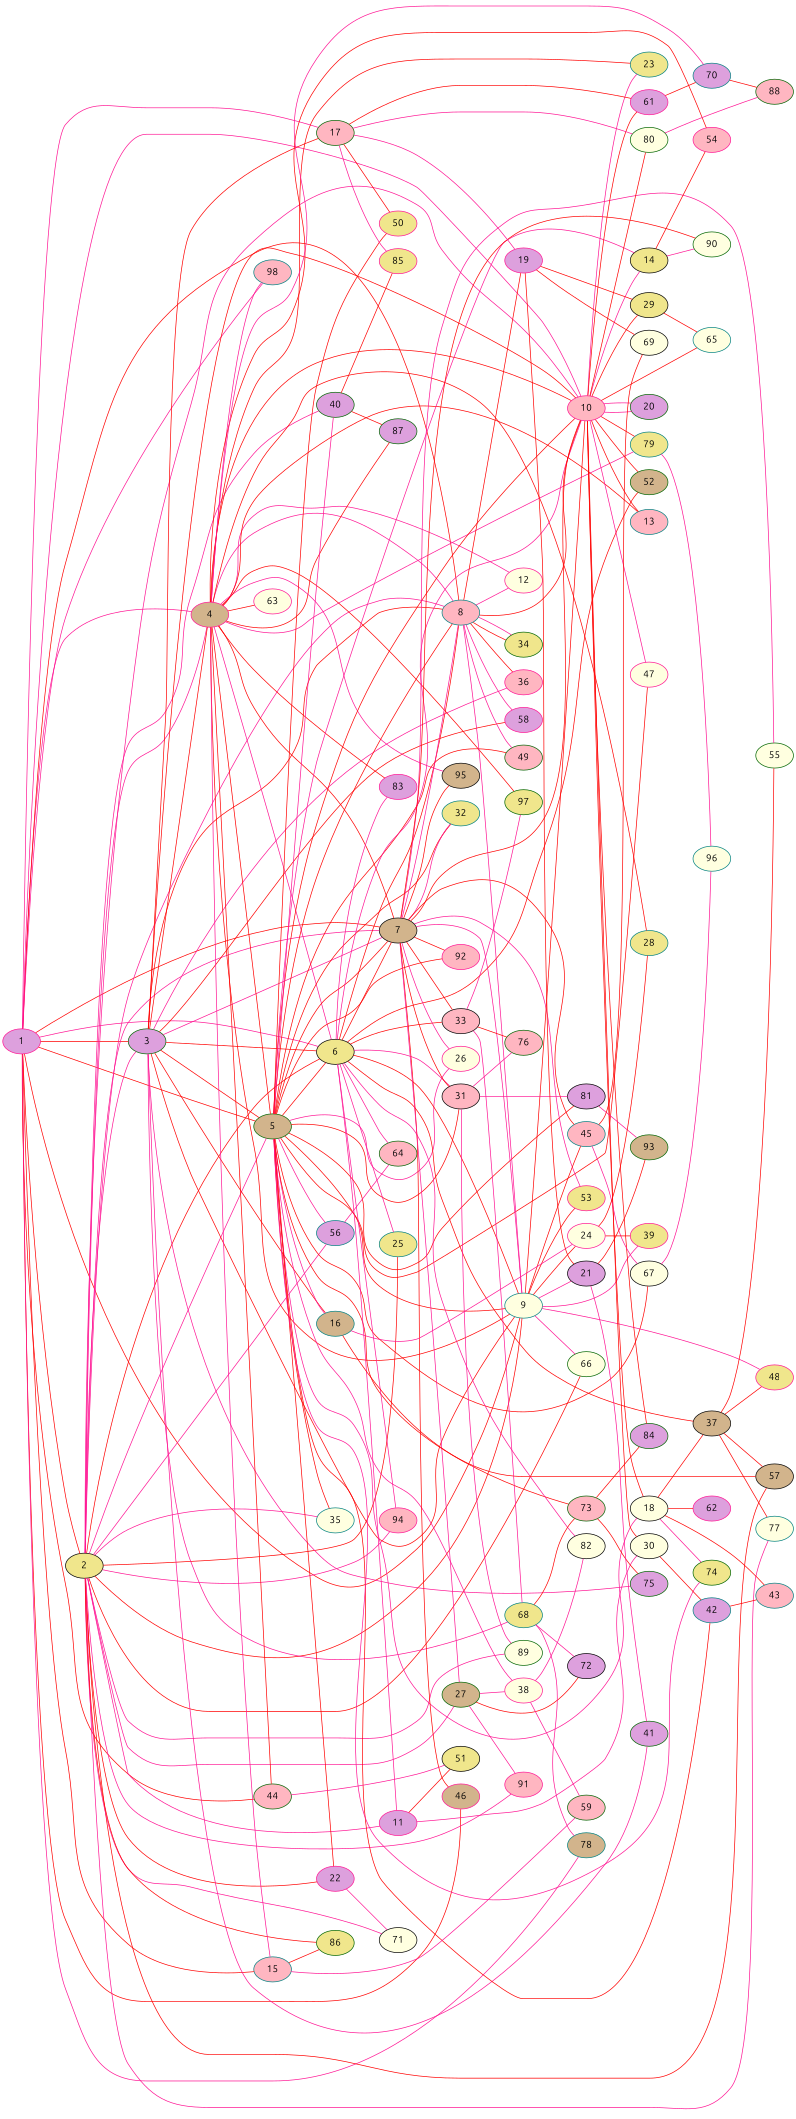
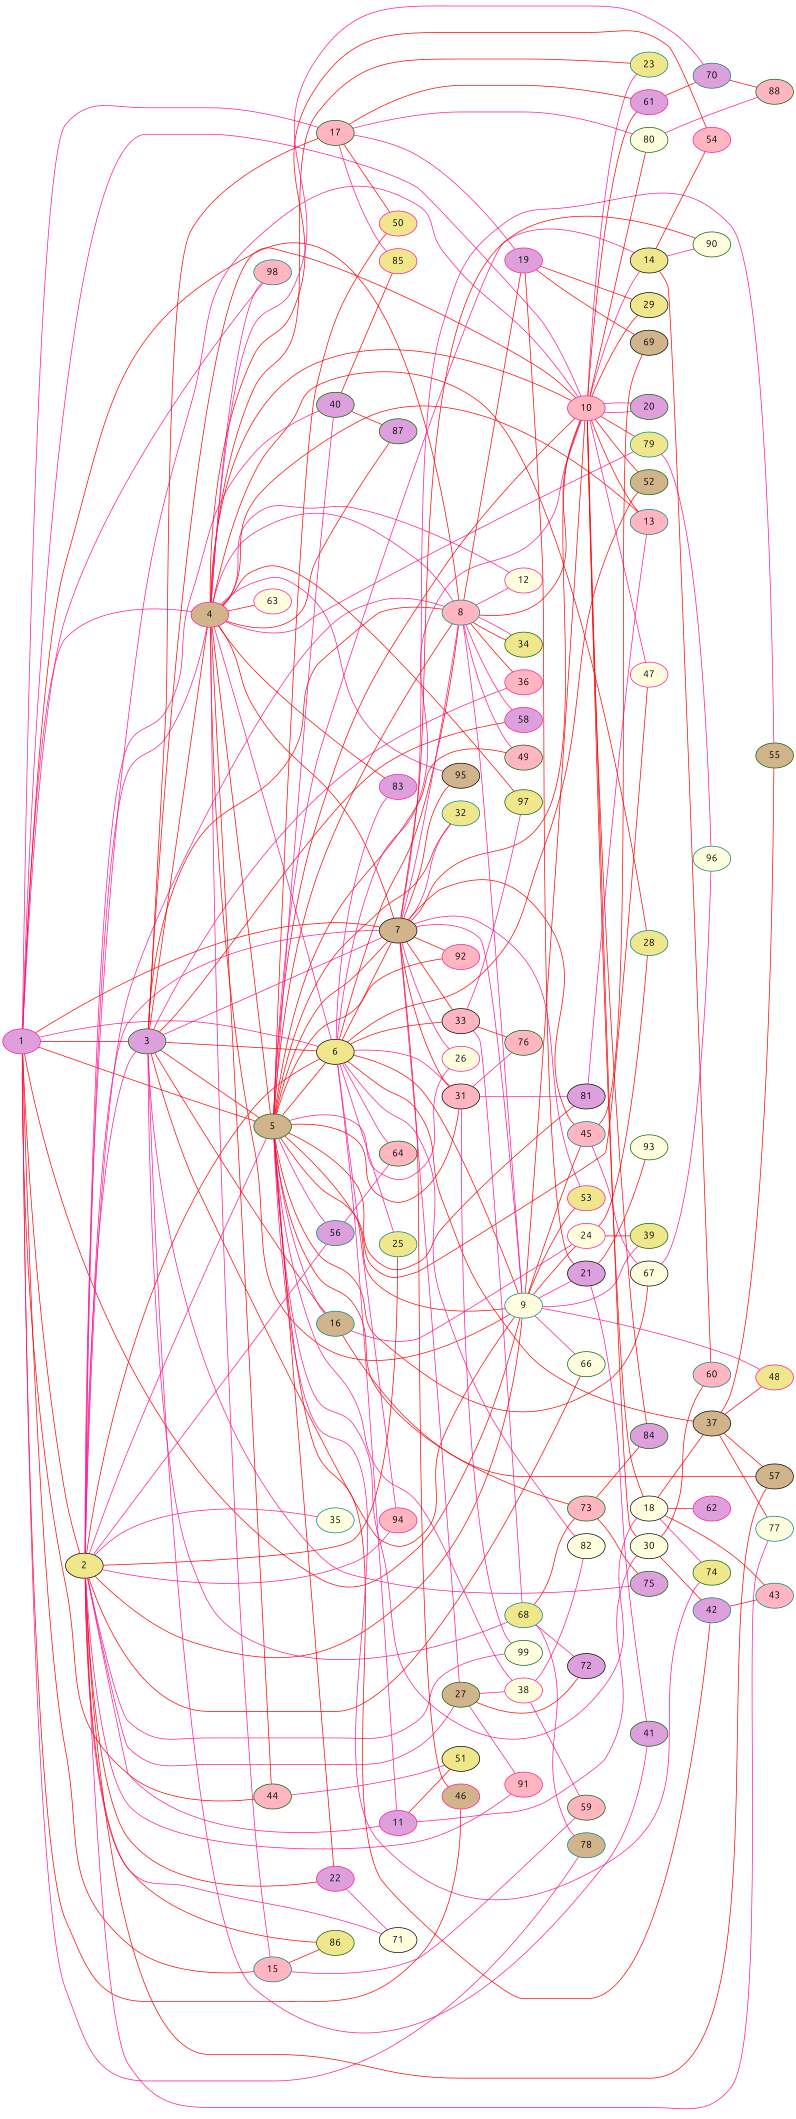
node "65": removed
node "69": fillcolor lightyellow -> tan
node "55": fillcolor lightyellow -> tan
edge "81" -- "93": now "81" -- "13"
node "93": fillcolor tan -> lightyellow
node "39": color deeppink -> darkgreen
edge "5" -- "35": removed
node "60": added
node "89": label "89" -> "99"
